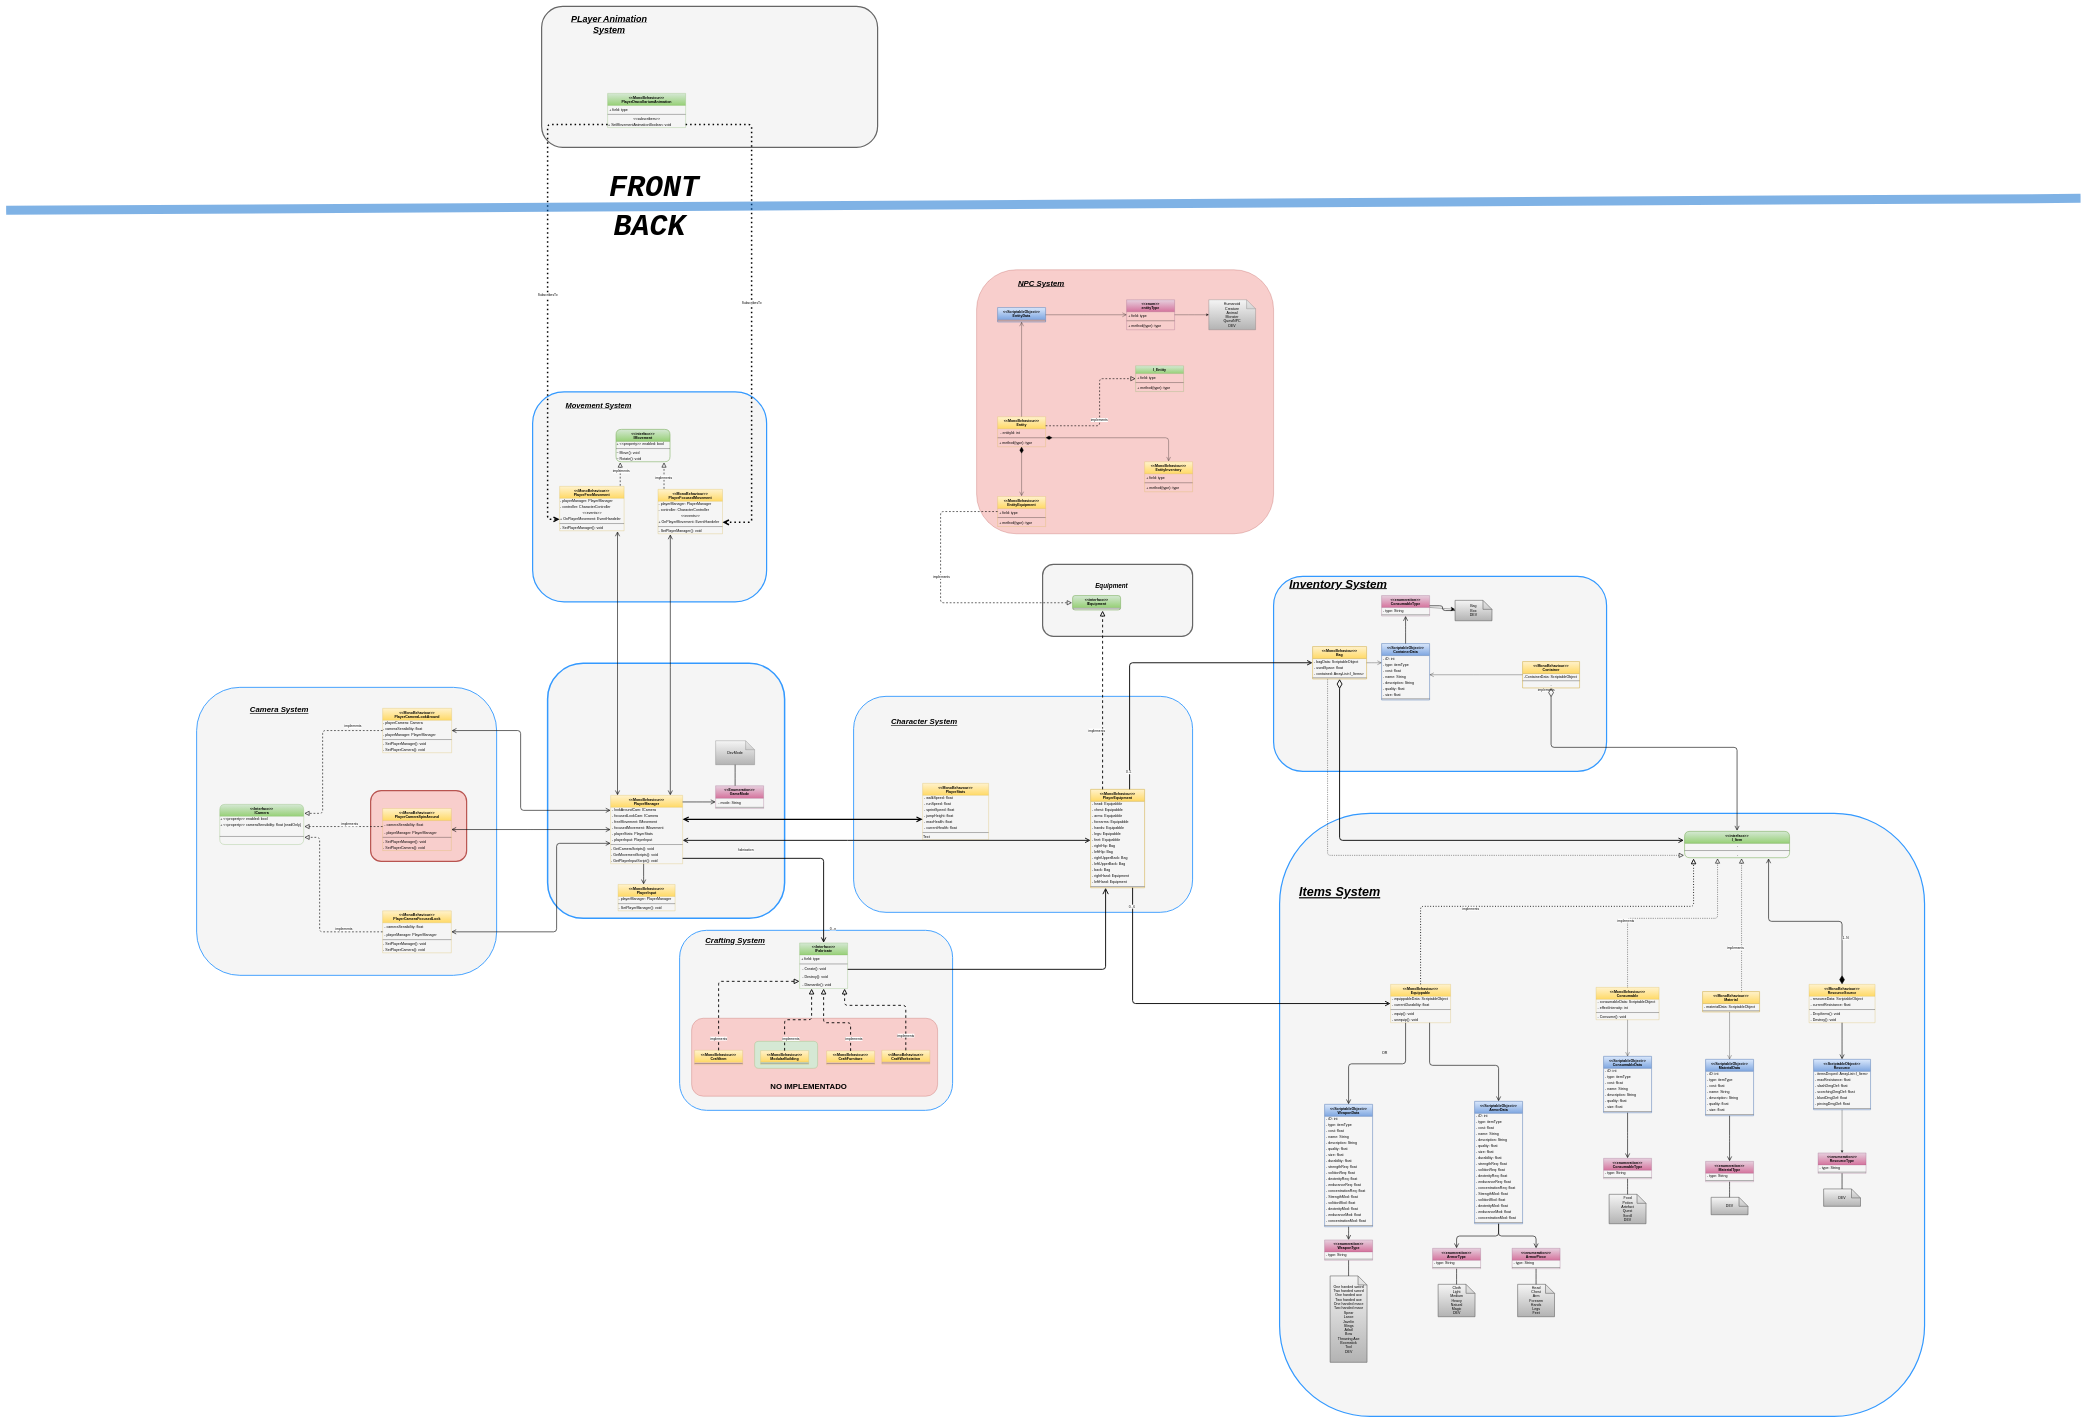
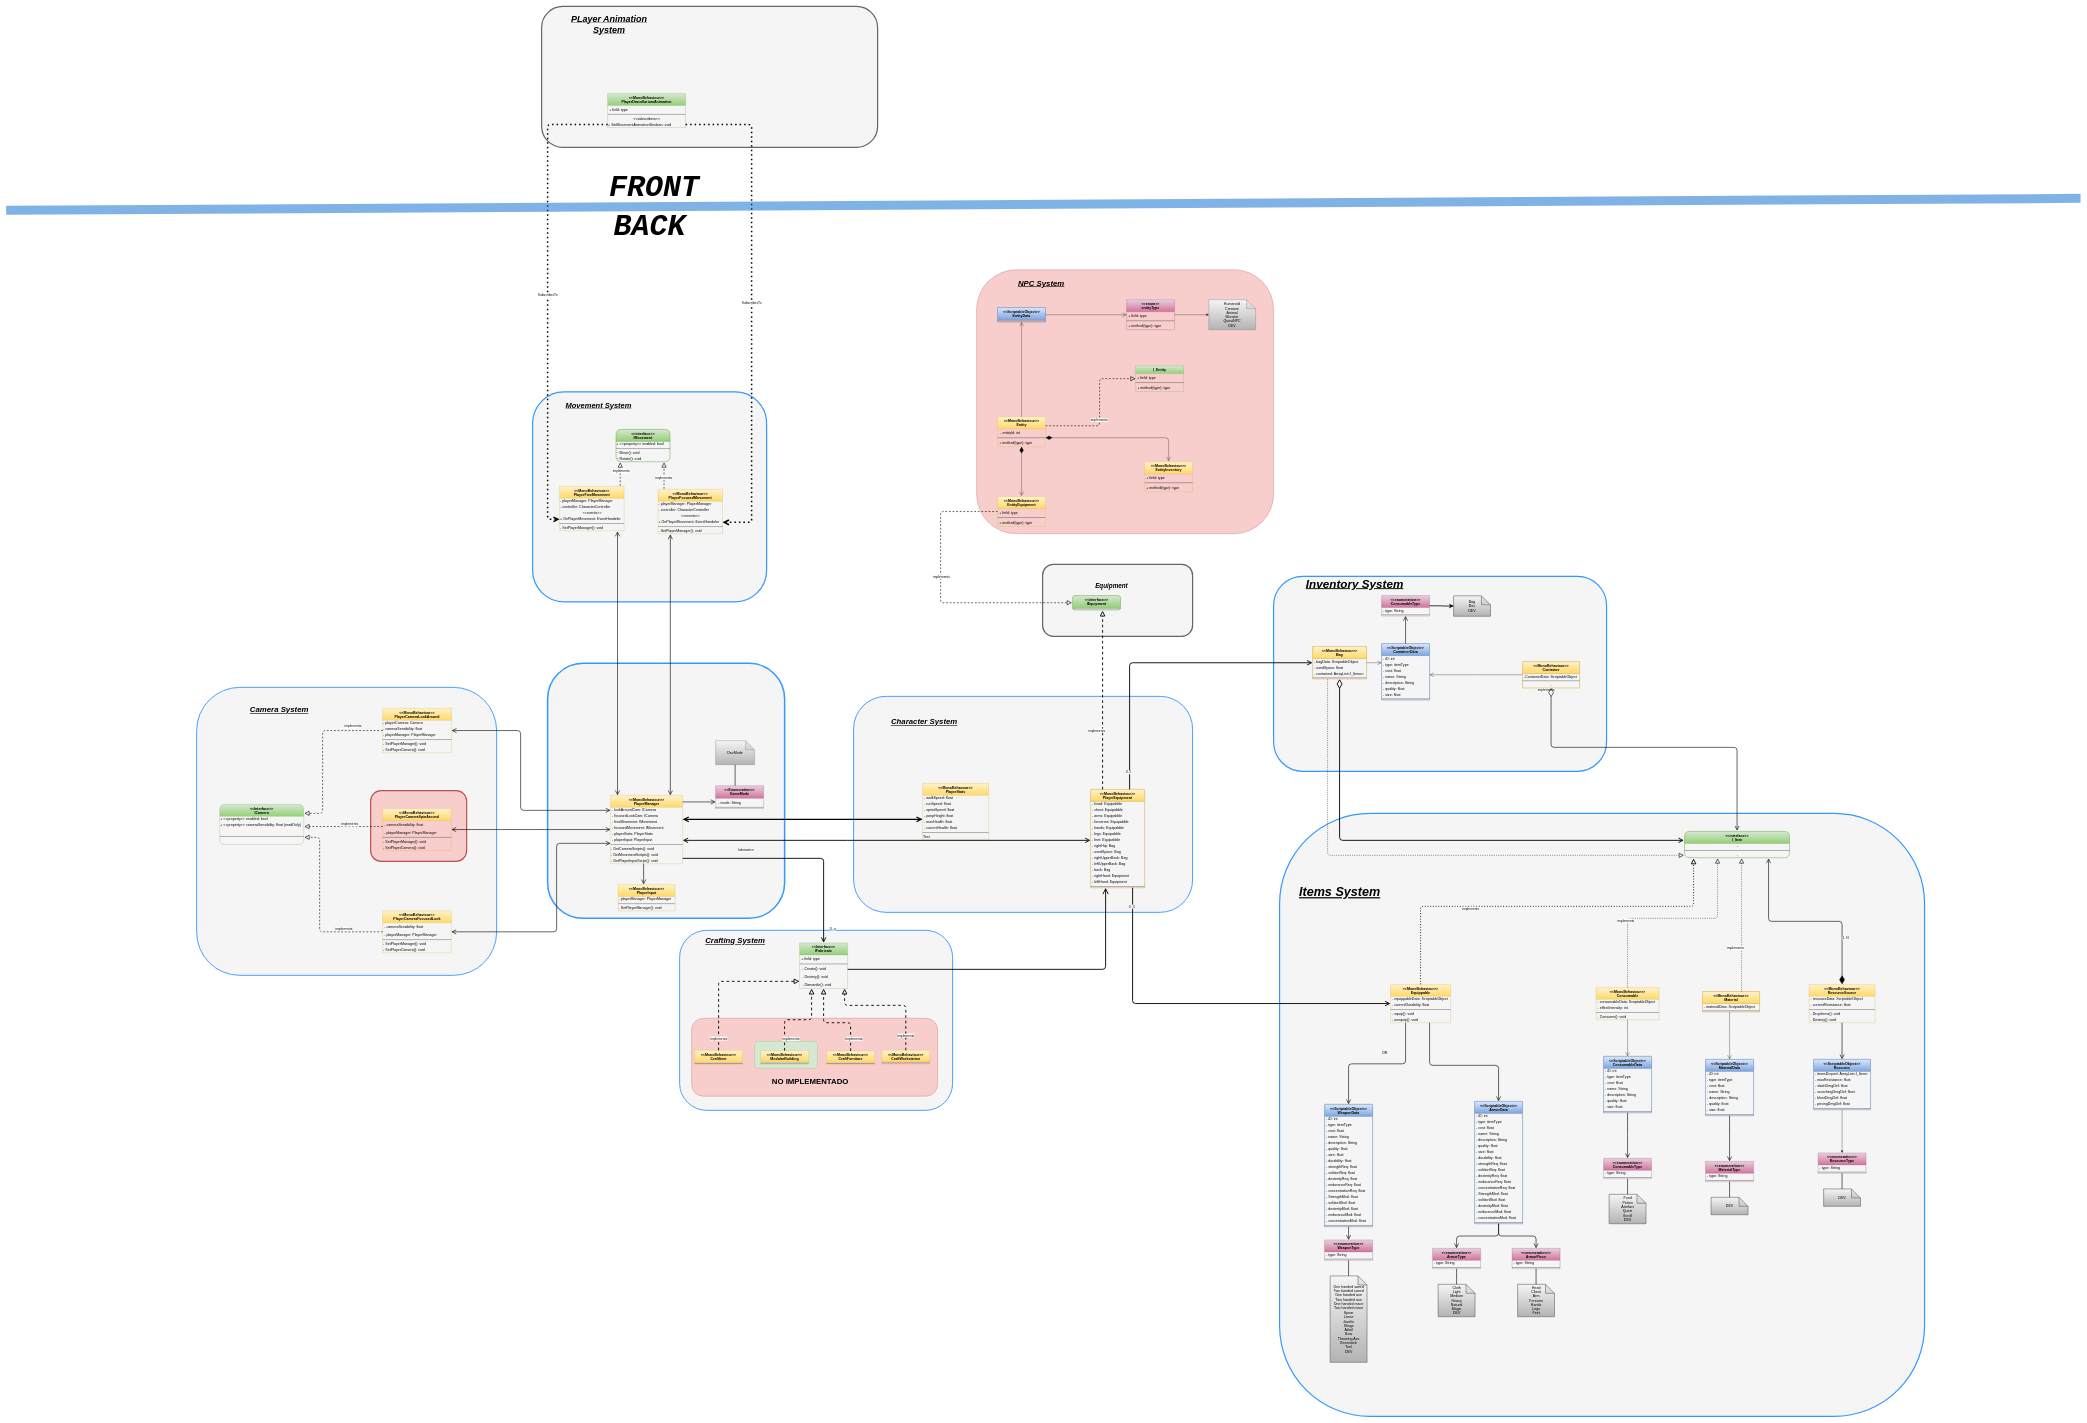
node "Inventory System": moved (1338, 584) -> (1355, 584)
node "Bag Box DEV": moved (1474, 610) -> (1472, 606)
node "- leftHip: Bag": label "- leftHip: Bag" -> "- usedSpace: Bag"
node "NO IMPLEMENTADO": moved (809, 1086) -> (810, 1082)
